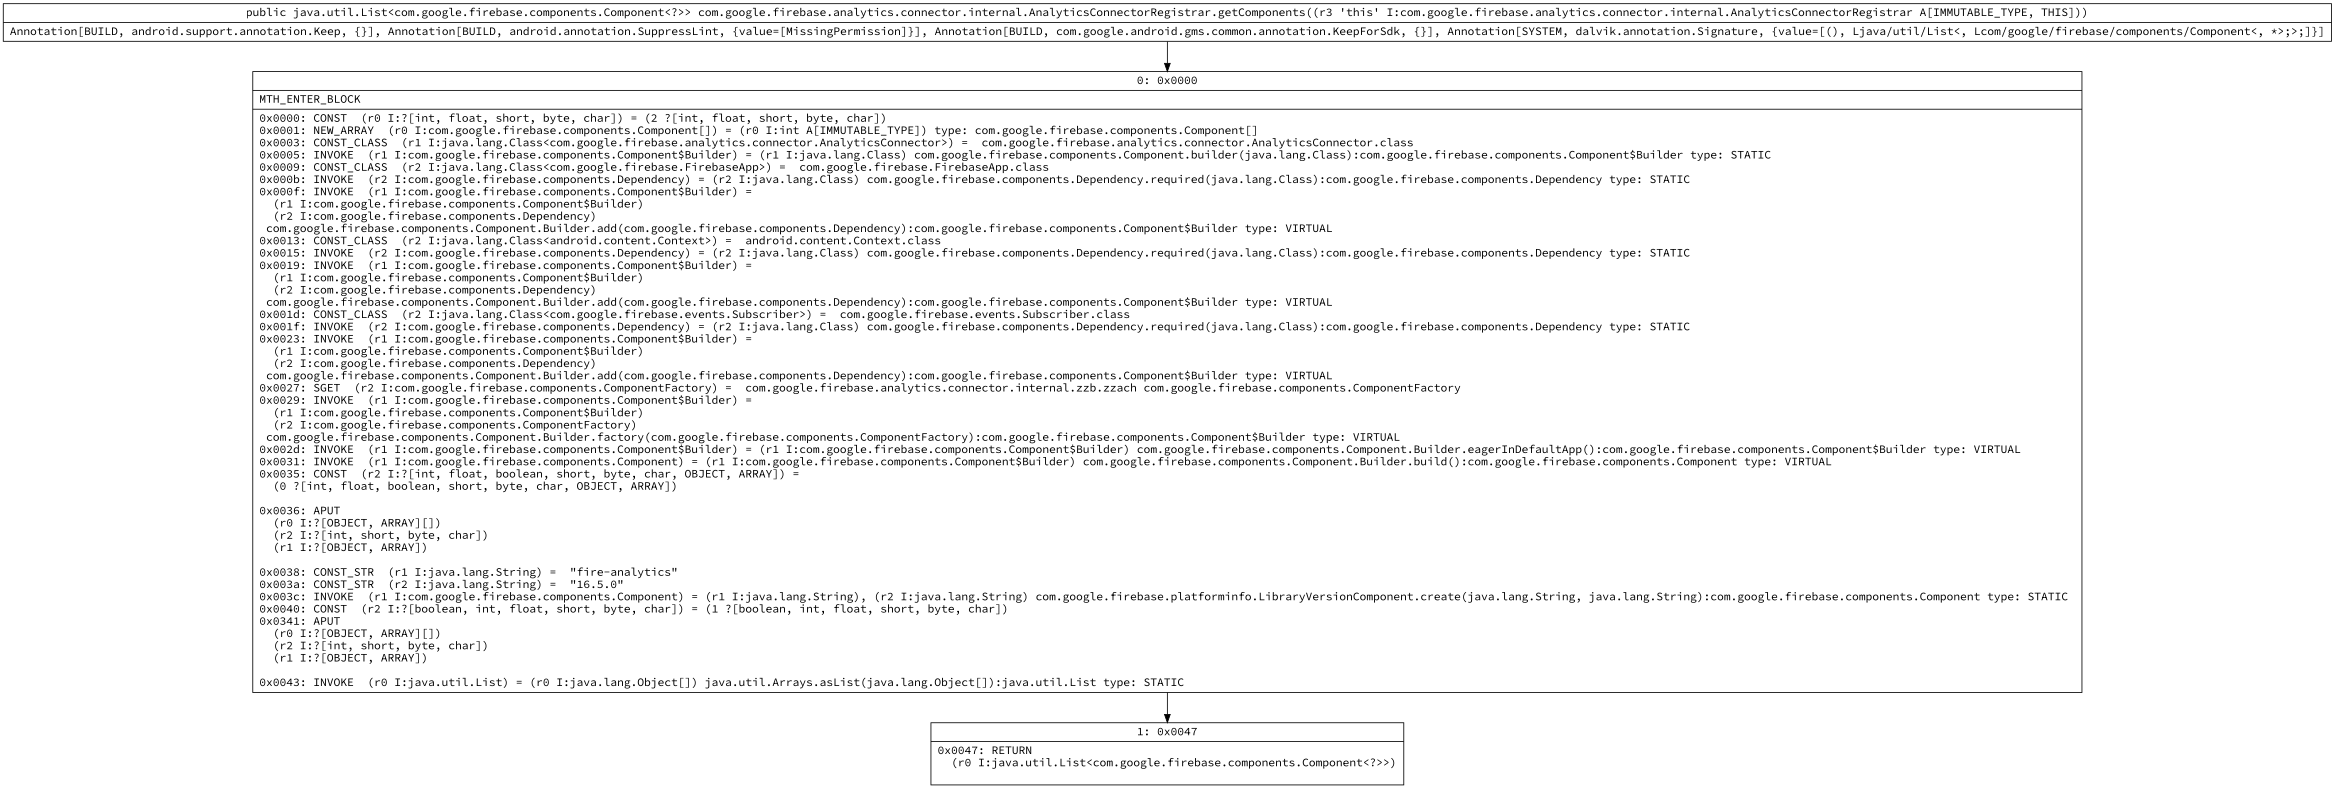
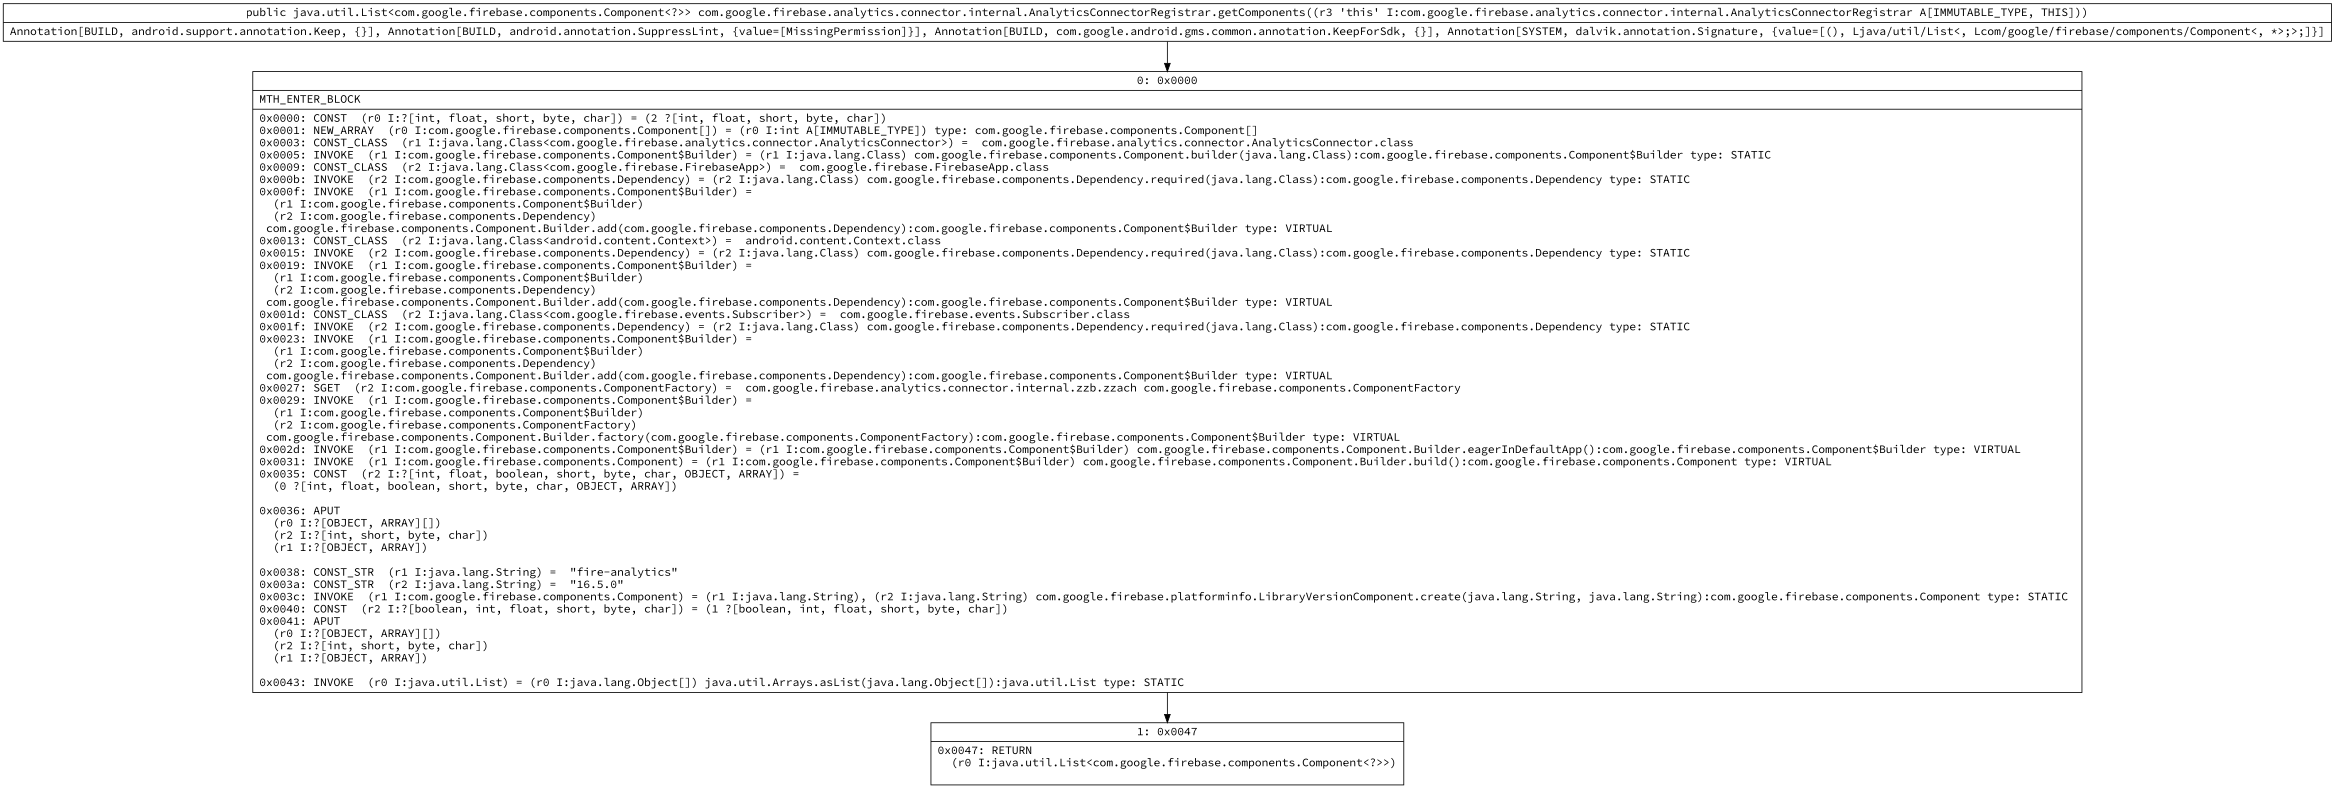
node "0: 0x0000": text "0x0341: APUT" -> "0x0041: APUT"
